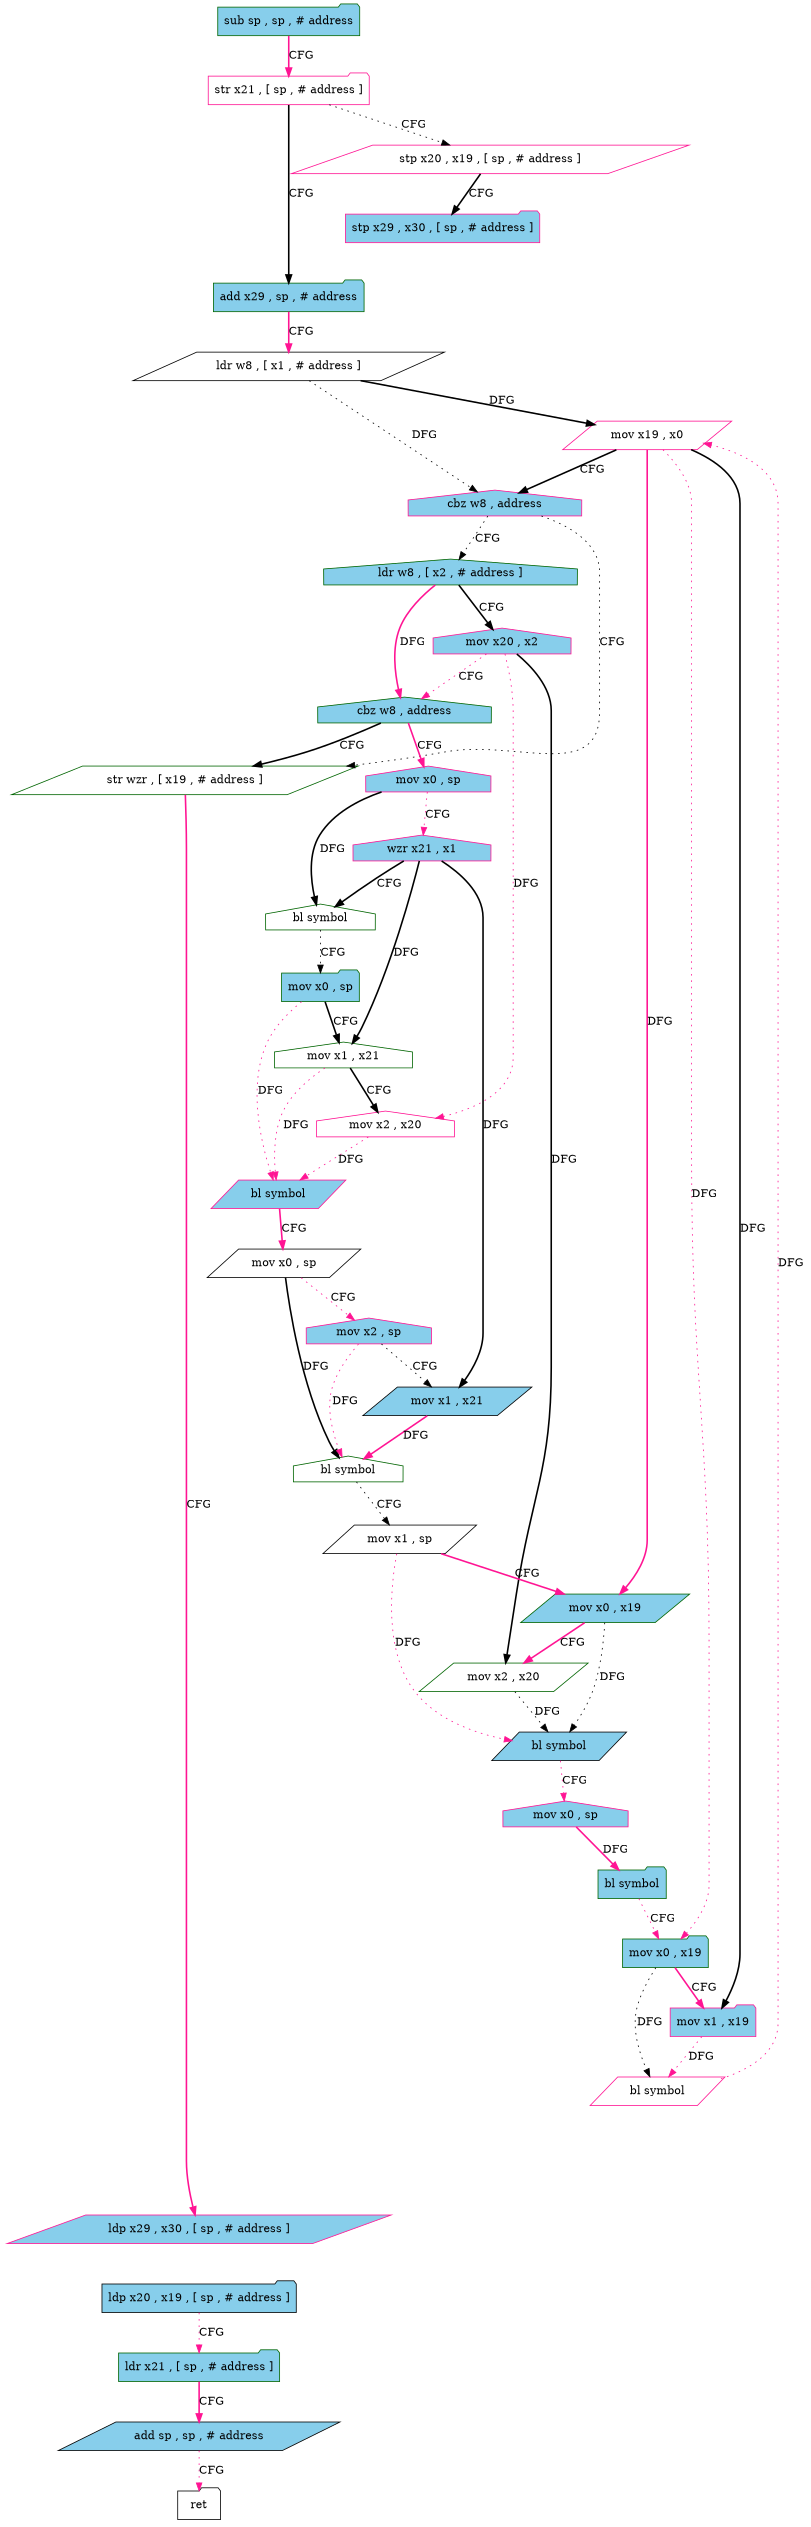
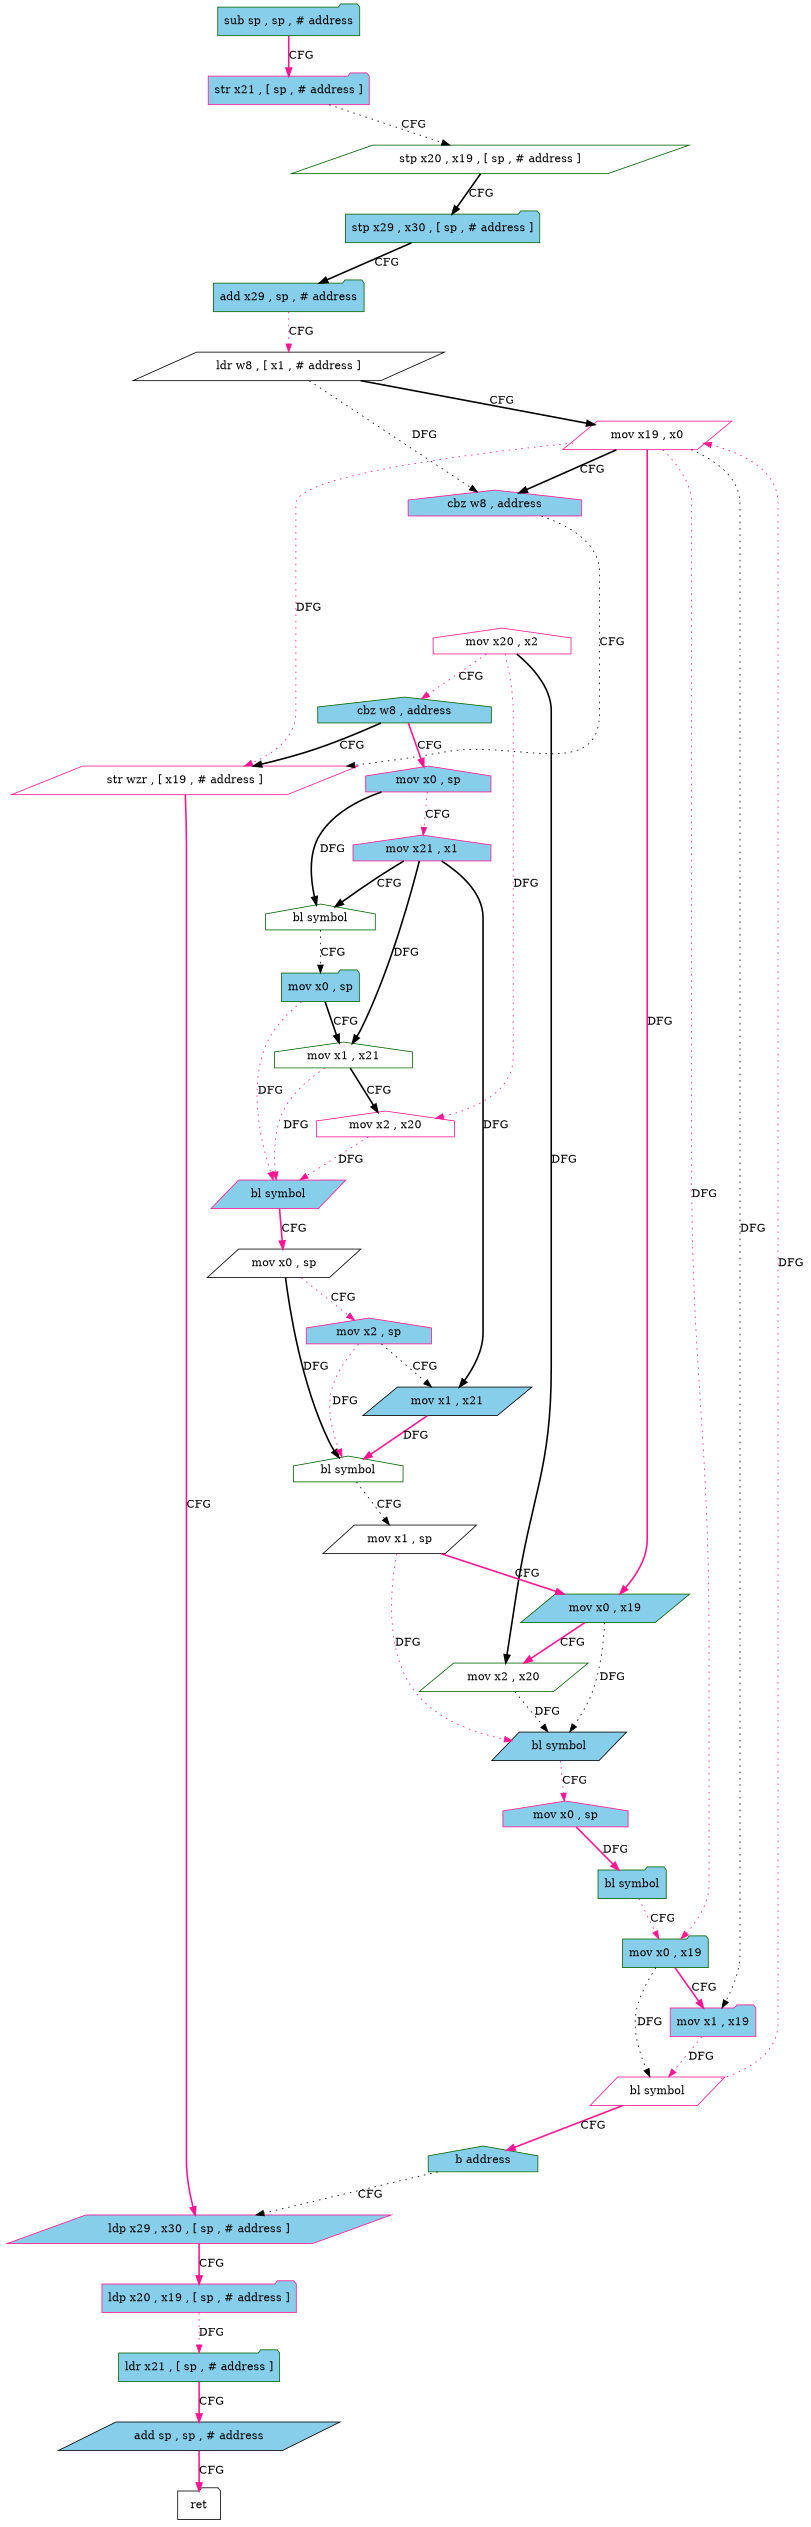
node "str x21 , [ sp , # address ]": fillcolor white -> skyblue
node "stp x20 , x19 , [ sp , # address ]": color deeppink -> darkgreen
edge "str x21 , [ sp , # address ]" -> "add x29 , sp , # address": now "stp x29 , x30 , [ sp , # address ]" -> "add x29 , sp , # address"
node "stp x29 , x30 , [ sp , # address ]": color deeppink -> darkgreen
edge "add x29 , sp , # address" -> "ldr w8 , [ x1 , # address ]": style bold -> dotted
edge "ldr w8 , [ x1 , # address ]" -> "mov x19 , x0": label "DFG" -> "CFG"
edge "mov x19 , x0" -> "str wzr , [ x19 , # address ]": added, label "DFG"
node "ldr w8 , [ x2 , # address ]": removed
node "mov x20 , x2": fillcolor skyblue -> white
node "str wzr , [ x19 , # address ]": color darkgreen -> deeppink
node "wzr x21 , x1": label "wzr x21 , x1" -> "mov x21 , x1"
edge "mov x19 , x0" -> "mov x1 , x19": style bold -> dotted
node "b address": added
edge "ldp x29 , x30 , [ sp , # address ]" -> "ldp x20 , x19 , [ sp , # address ]": added, label "CFG"
node "ldp x20 , x19 , [ sp , # address ]": color black -> deeppink
edge "ldp x20 , x19 , [ sp , # address ]" -> "ldr x21 , [ sp , # address ]": label "CFG" -> "DFG"
edge "add sp , sp , # address" -> "ret": style dotted -> bold
